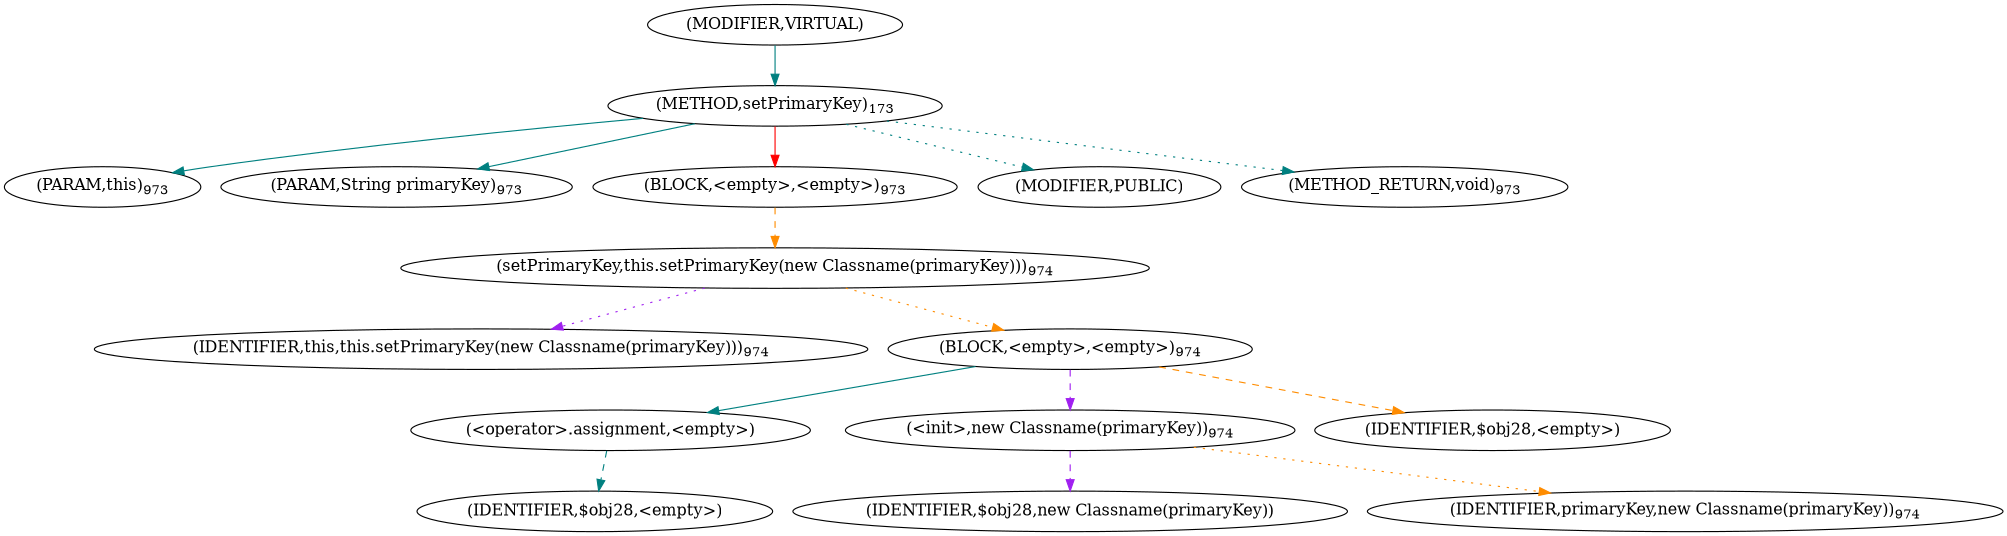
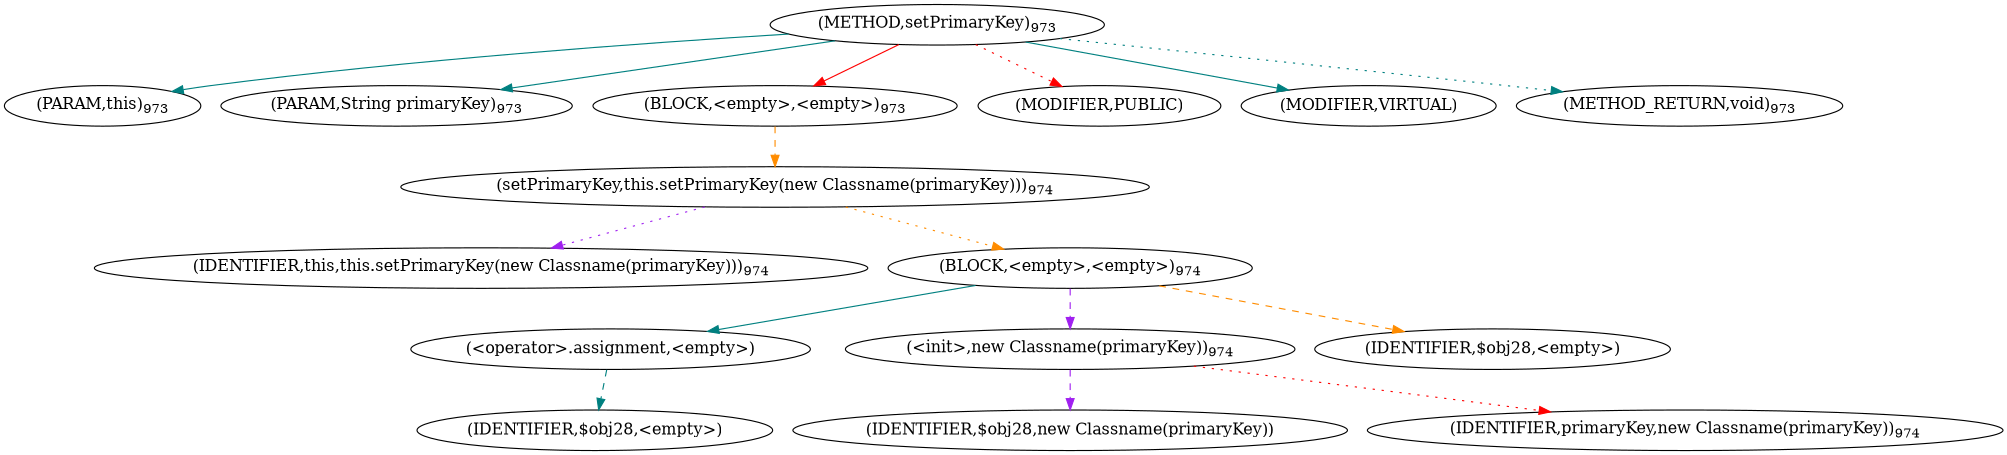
edge "(MODIFIER,VIRTUAL)" -> "(METHOD,setPrimaryKey)": reversed
node "(METHOD,setPrimaryKey)": text "173" -> "973"
edge "(METHOD,setPrimaryKey)" -> "(MODIFIER,PUBLIC)": color teal -> red
edge "(<init>,new Classname(primaryKey))" -> "(IDENTIFIER,primaryKey,new Classname(primaryKey))": color darkorange -> red
